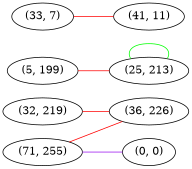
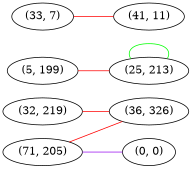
node "(36, 226)": label "(36, 226)" -> "(36, 326)"
node "(71, 255)": label "(71, 255)" -> "(71, 205)"
